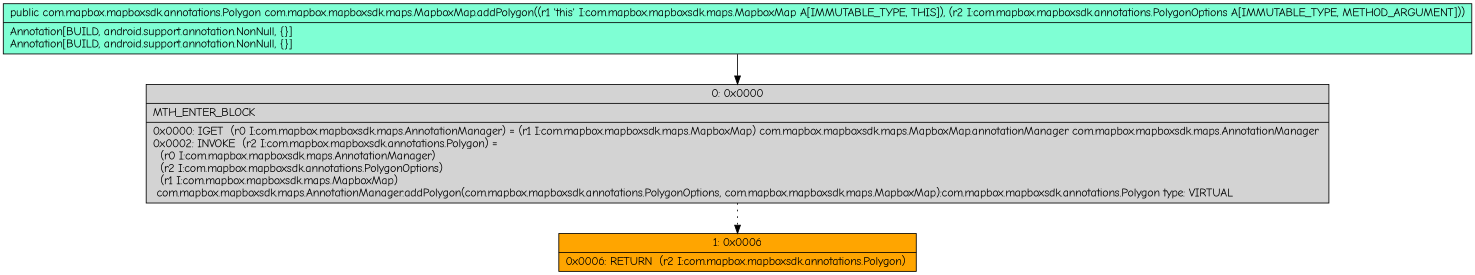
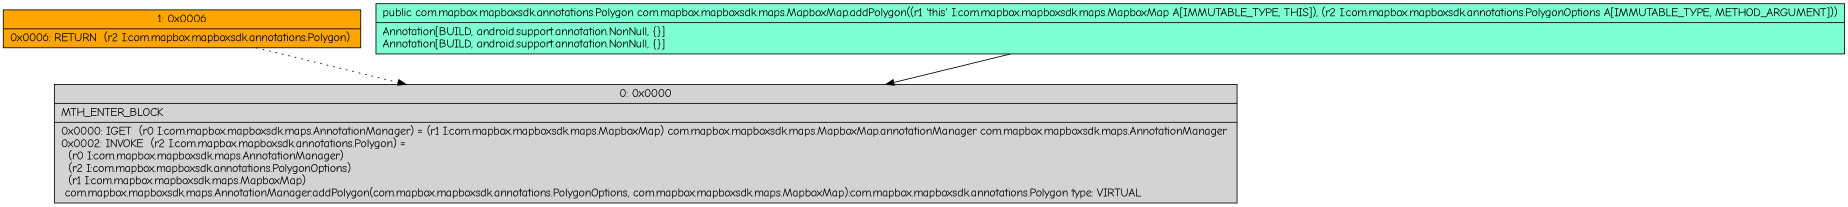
edge "0: 0x0000" -> "1: 0x0006": reversed
